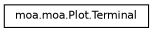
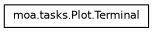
node "moa.moa.Plot.Terminal": label "moa.moa.Plot.Terminal" -> "moa.tasks.Plot.Terminal"
